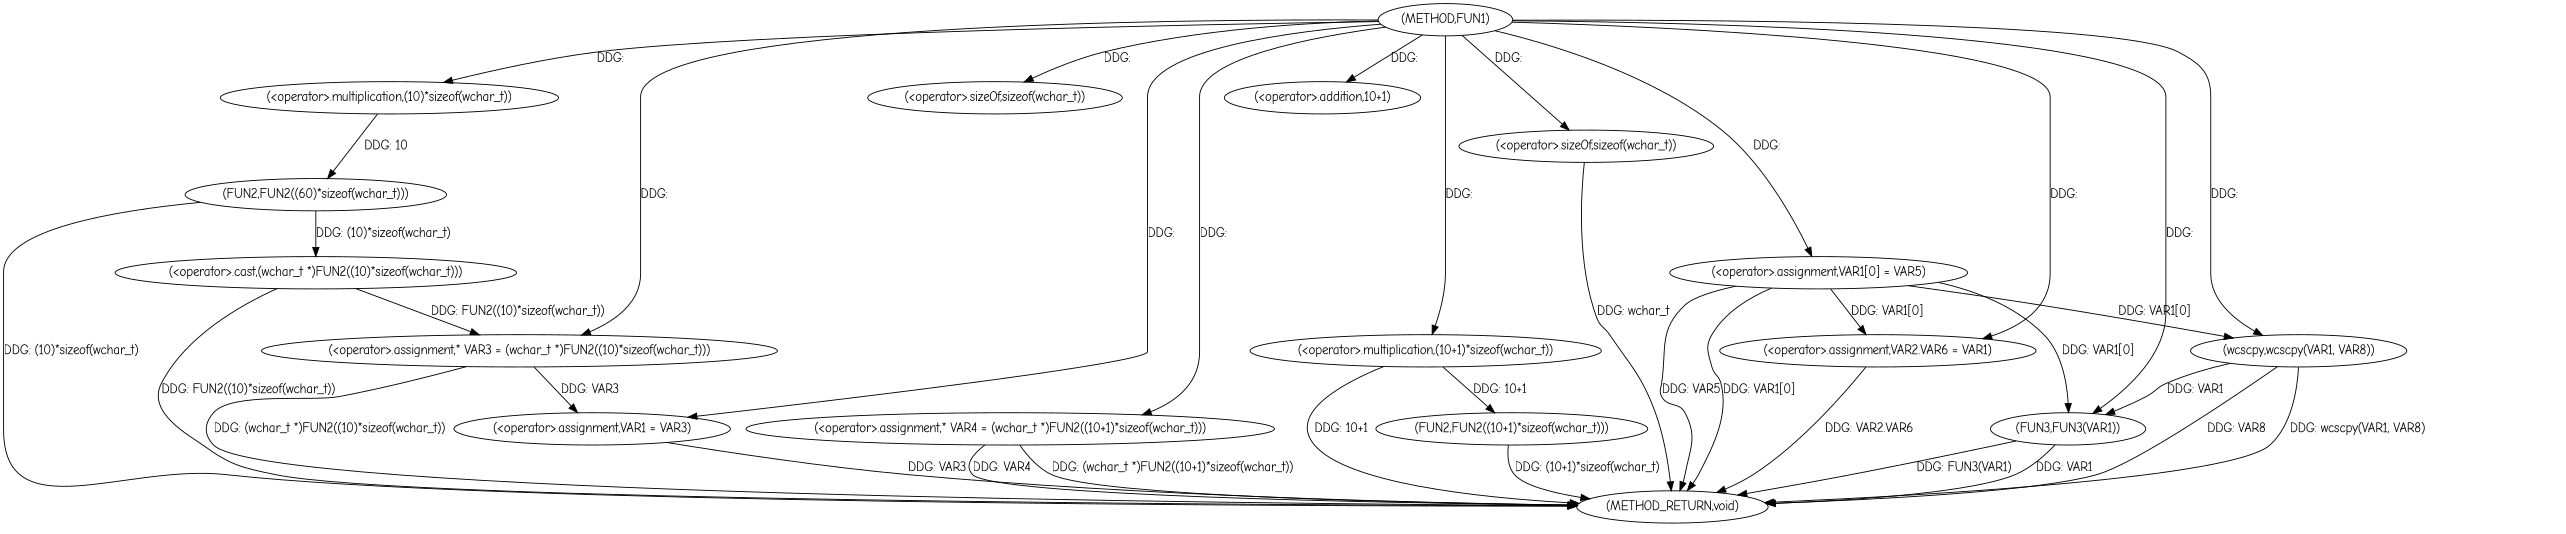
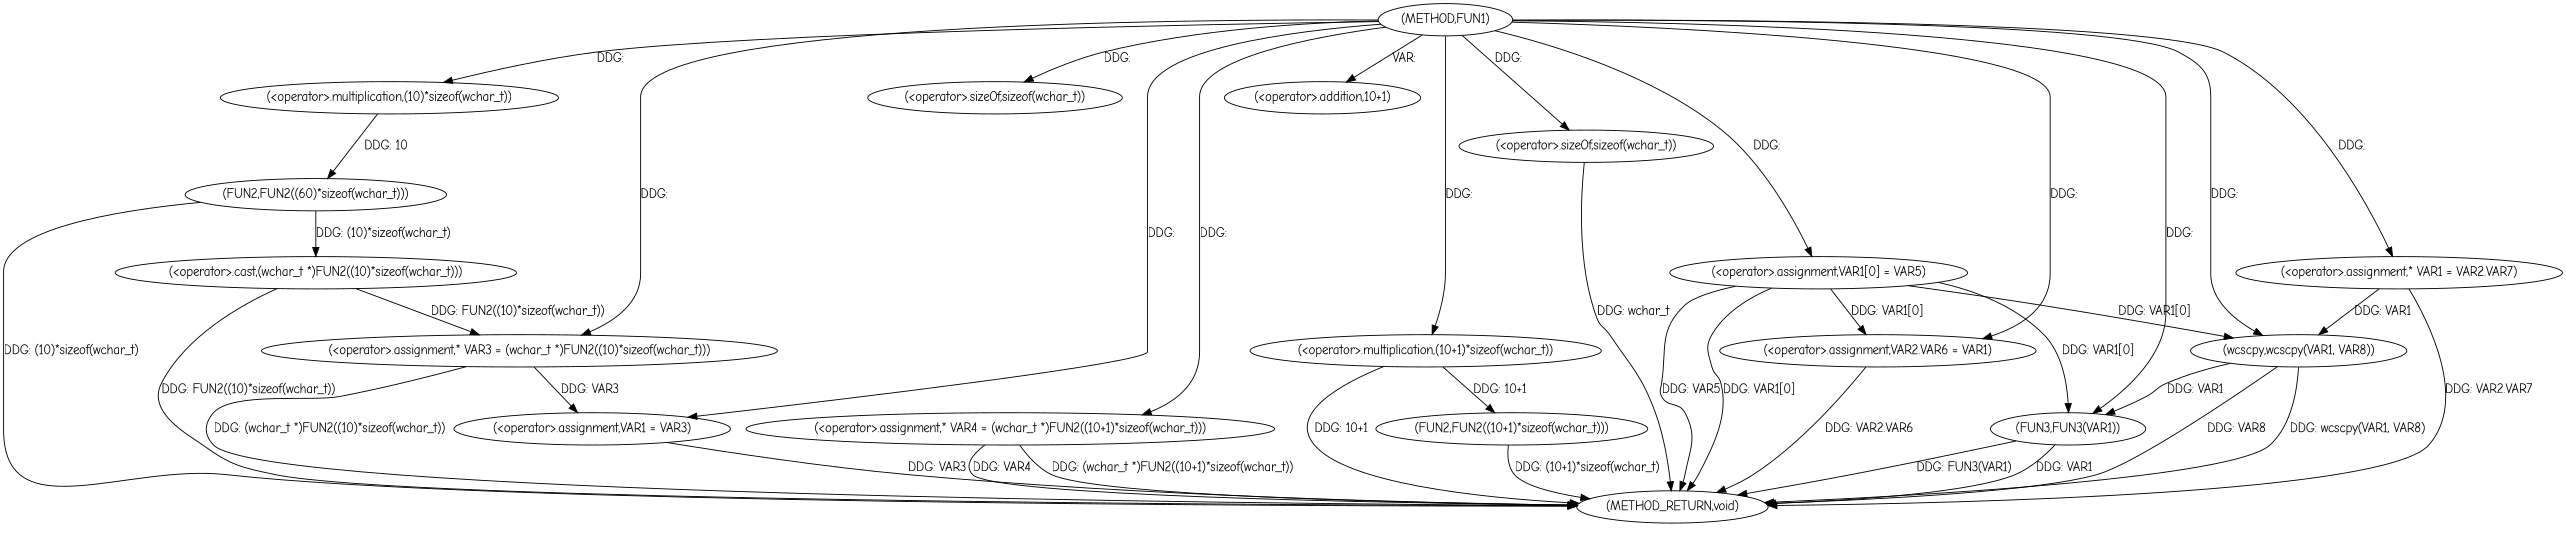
edge "(METHOD,FUN1)" -> "(<operator>.addition,10+1)": label "DDG: " -> "VAR: "
node "(<operator>.assignment,* VAR1 = VAR2.VAR7)": added
